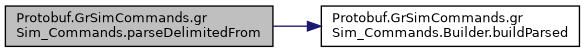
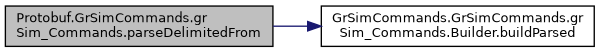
node "Protobuf.GrSimCommands.gr Sim_Commands.Builder.buildParsed": label "Protobuf.GrSimCommands.gr Sim_Commands.Builder.buildParsed" -> "GrSimCommands.GrSimCommands.gr Sim_Commands.Builder.buildParsed"
